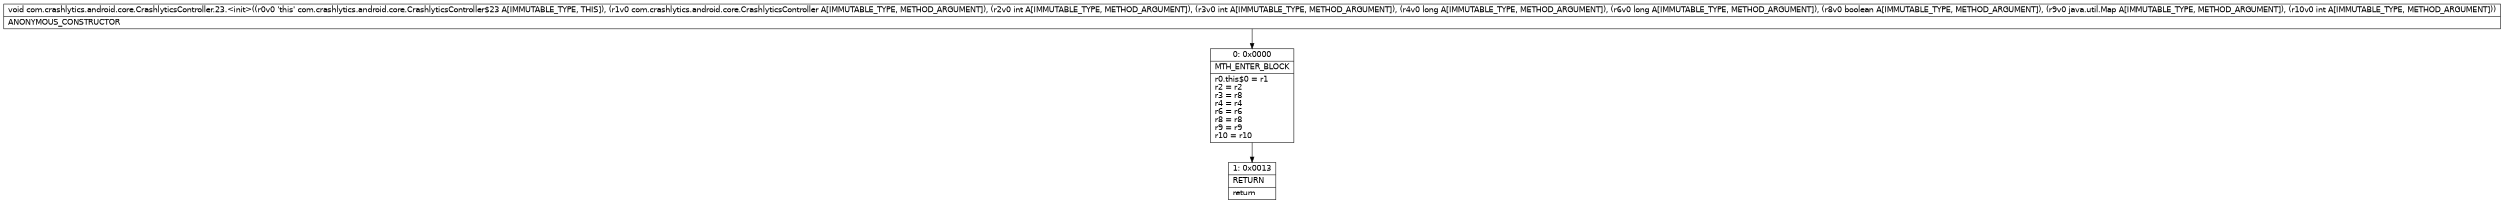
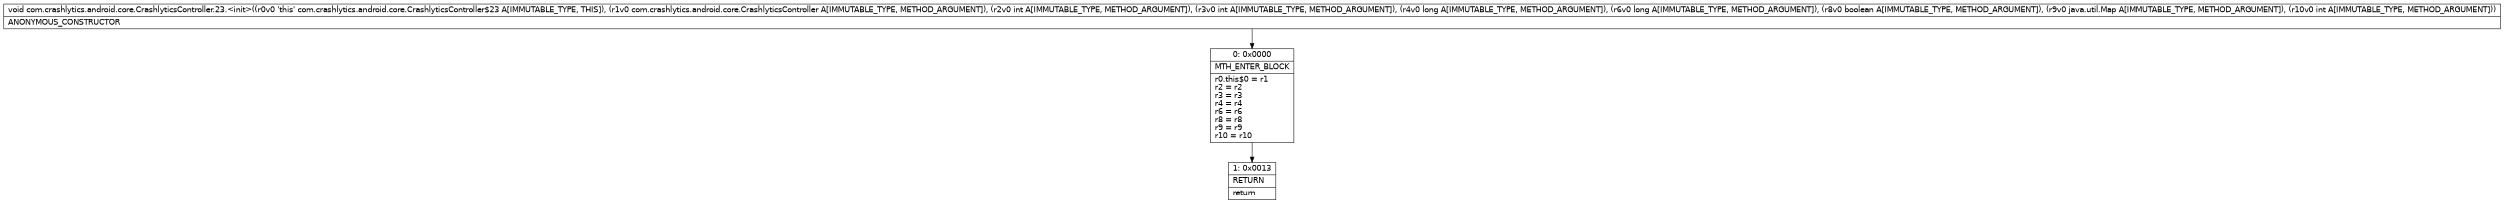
node "0: 0x0000": text "r3 = r8" -> "r3 = r3"
